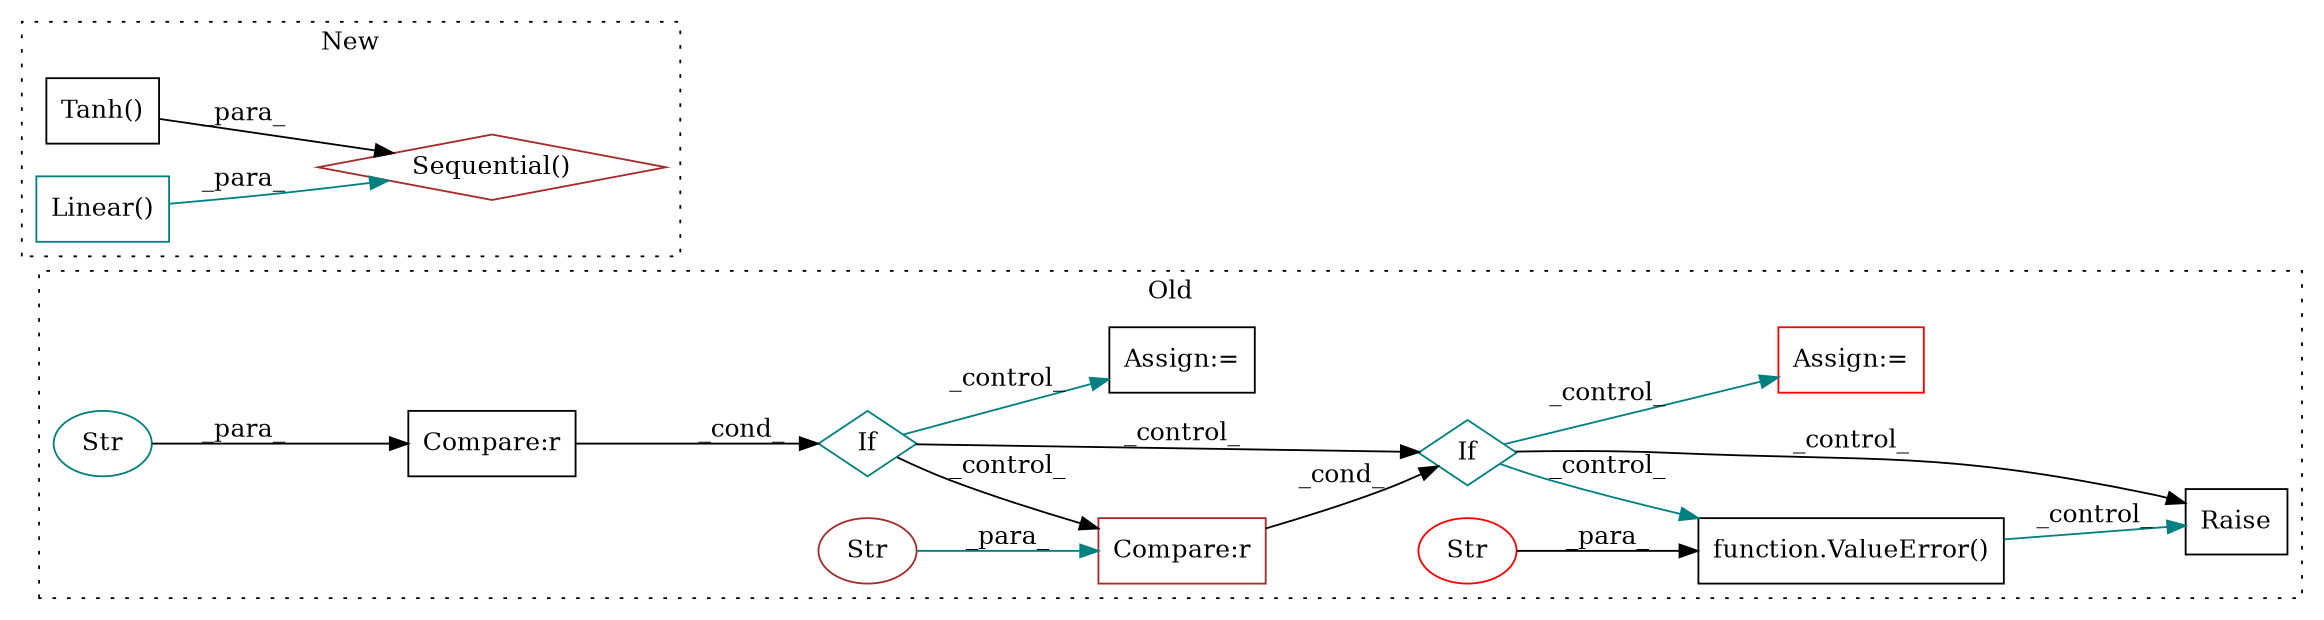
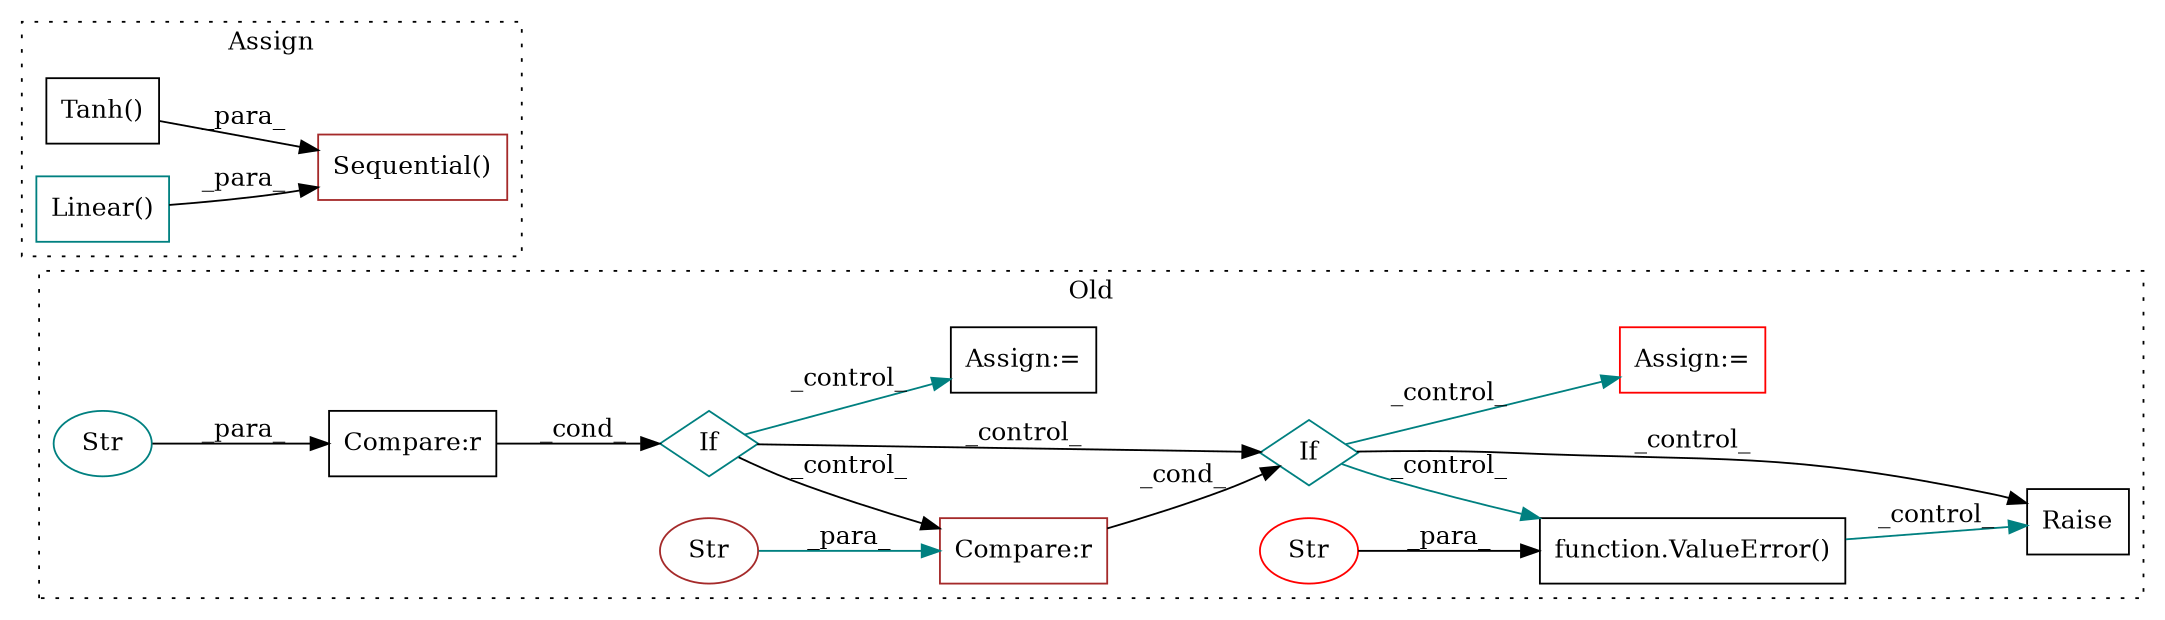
cluster "New": label "New" -> "Assign"
node "Sequential()": shape diamond -> box
edge "Linear()" -> "Sequential()": color teal -> black
